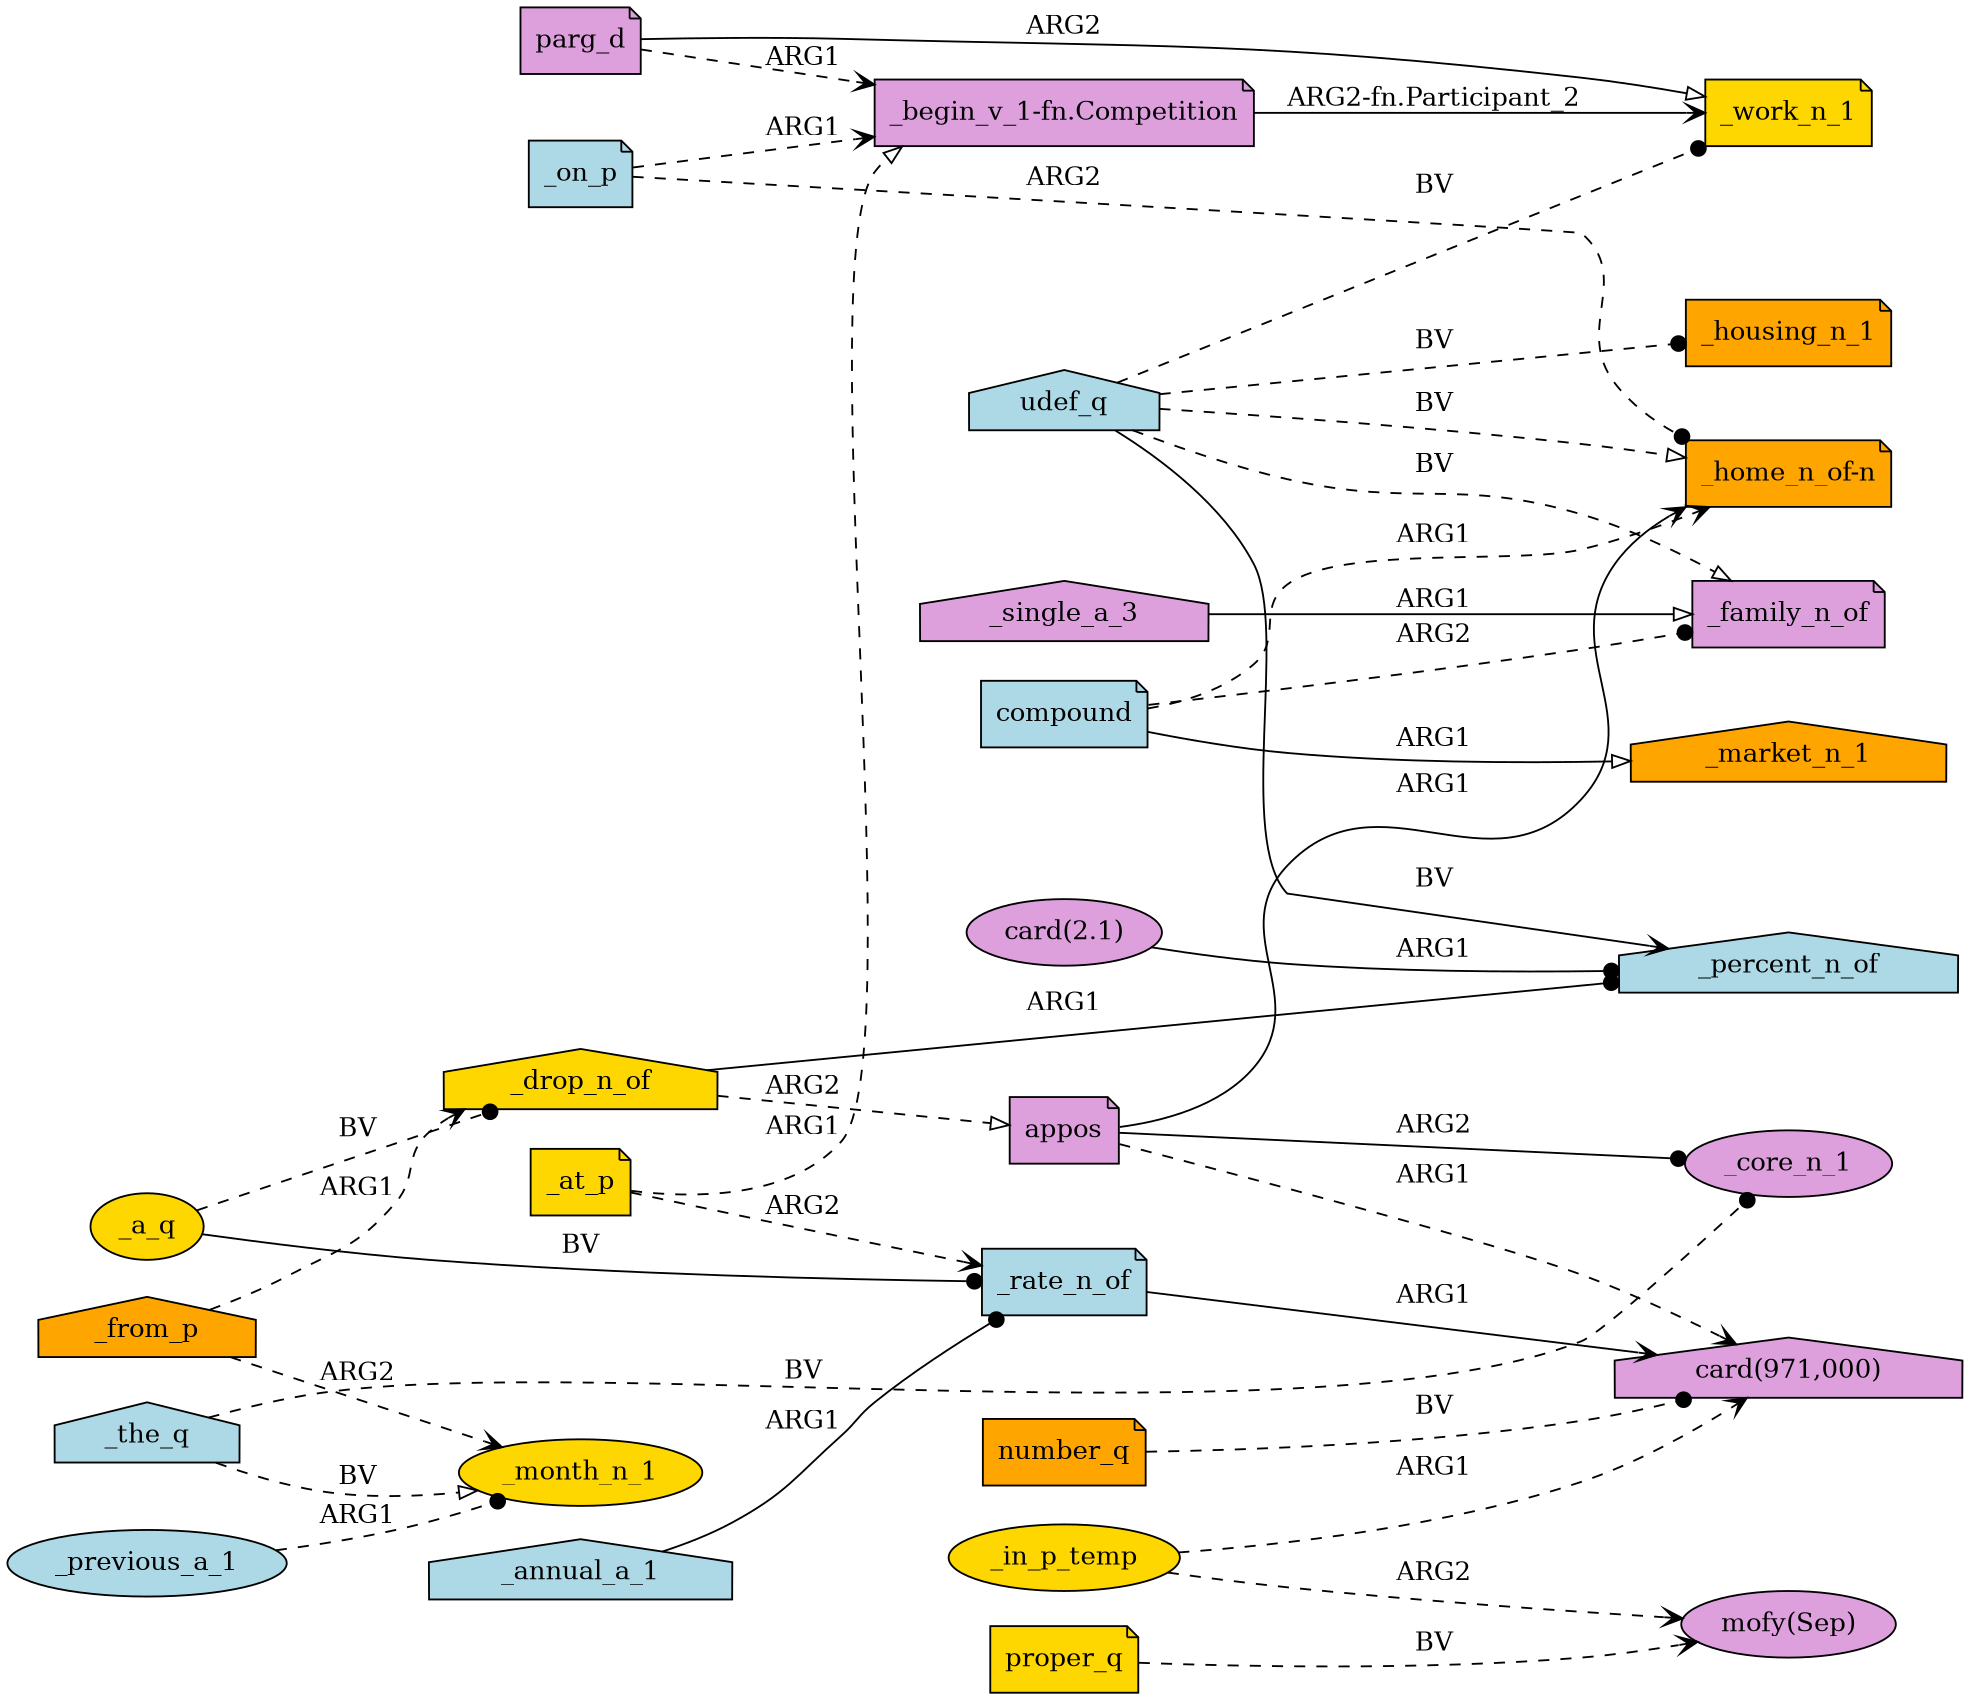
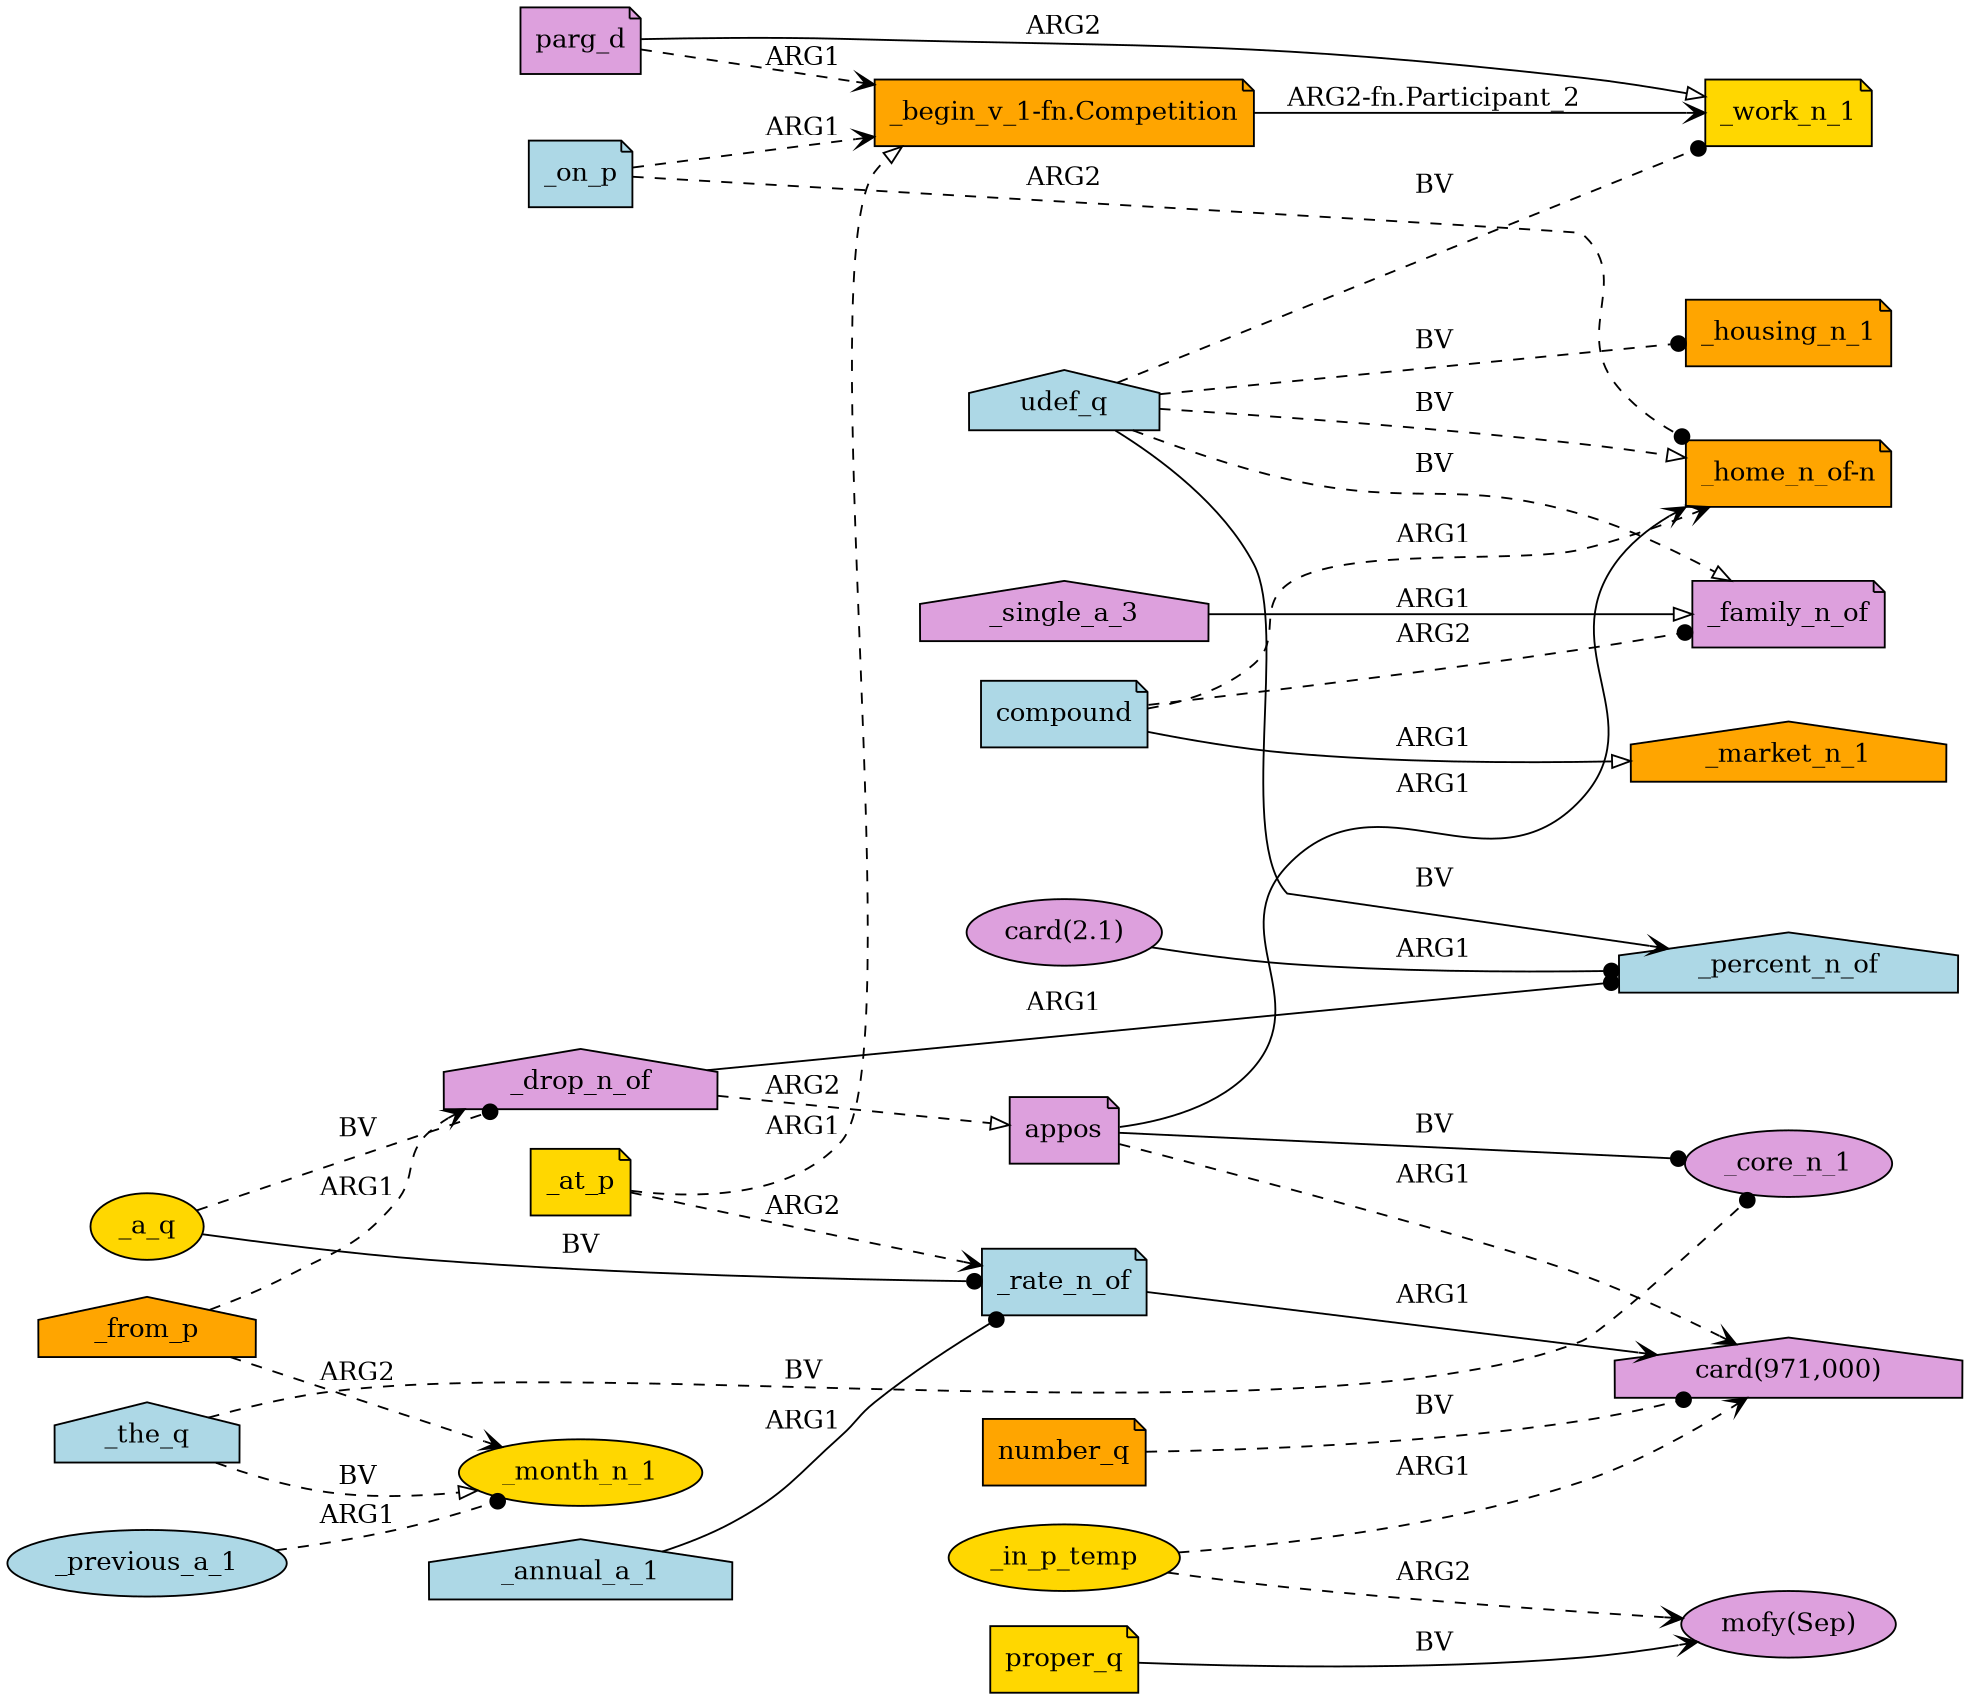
node "_begin_v_1-fn.Competition": fillcolor plum -> orange
node "_drop_n_of": fillcolor gold -> plum
edge "appos" -> "_core_n_1": label "ARG2" -> "BV"
edge "proper_q" -> "mofy(Sep)": style dashed -> solid
